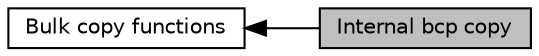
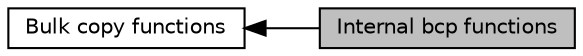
node "Internal bcp copy": label "Internal bcp copy" -> "Internal bcp functions"
